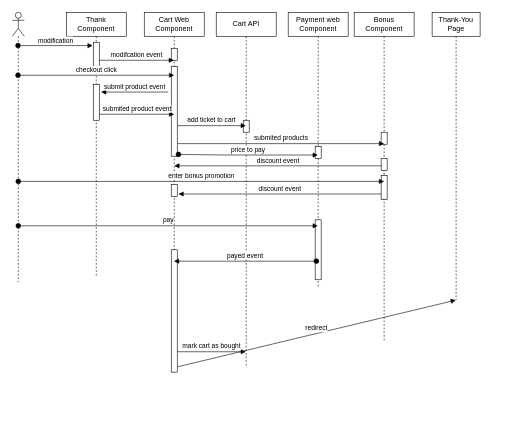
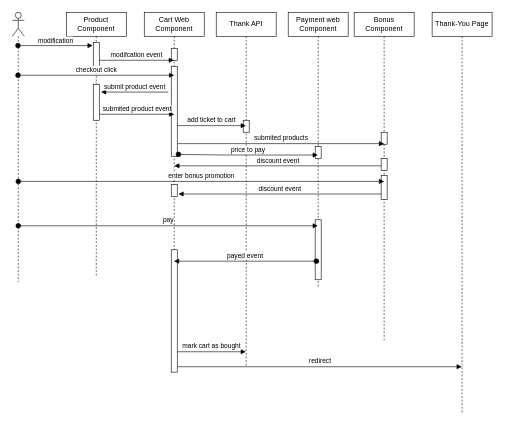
node "Thank Component": label "Thank Component" -> "Product Component"
node "Cart API": label "Cart API" -> "Thank API"
node "Thank-You Page": size 48x288 -> 60x402
